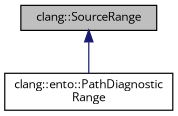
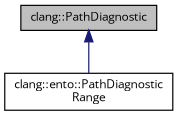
node "clang::SourceRange": label "clang::SourceRange" -> "clang::PathDiagnostic"
